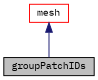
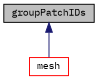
edge "groupPatchIDs" -> "mesh": reversed
